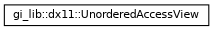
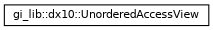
node "gi_lib::dx11::UnorderedAccessView": label "gi_lib::dx11::UnorderedAccessView" -> "gi_lib::dx10::UnorderedAccessView"
